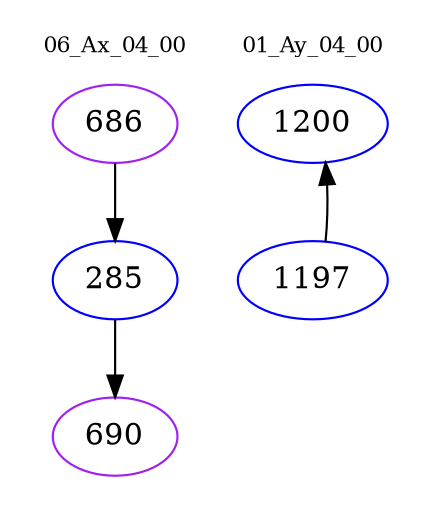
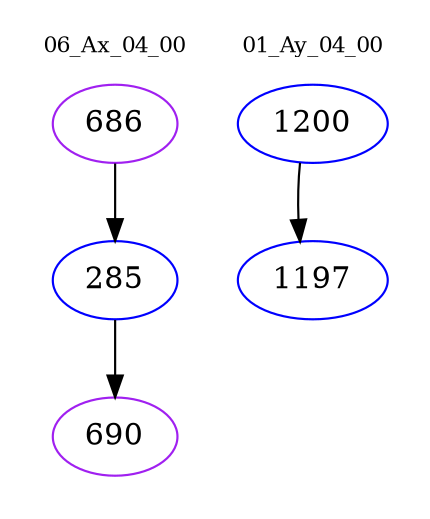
edge "1197" -> "1200": reversed
